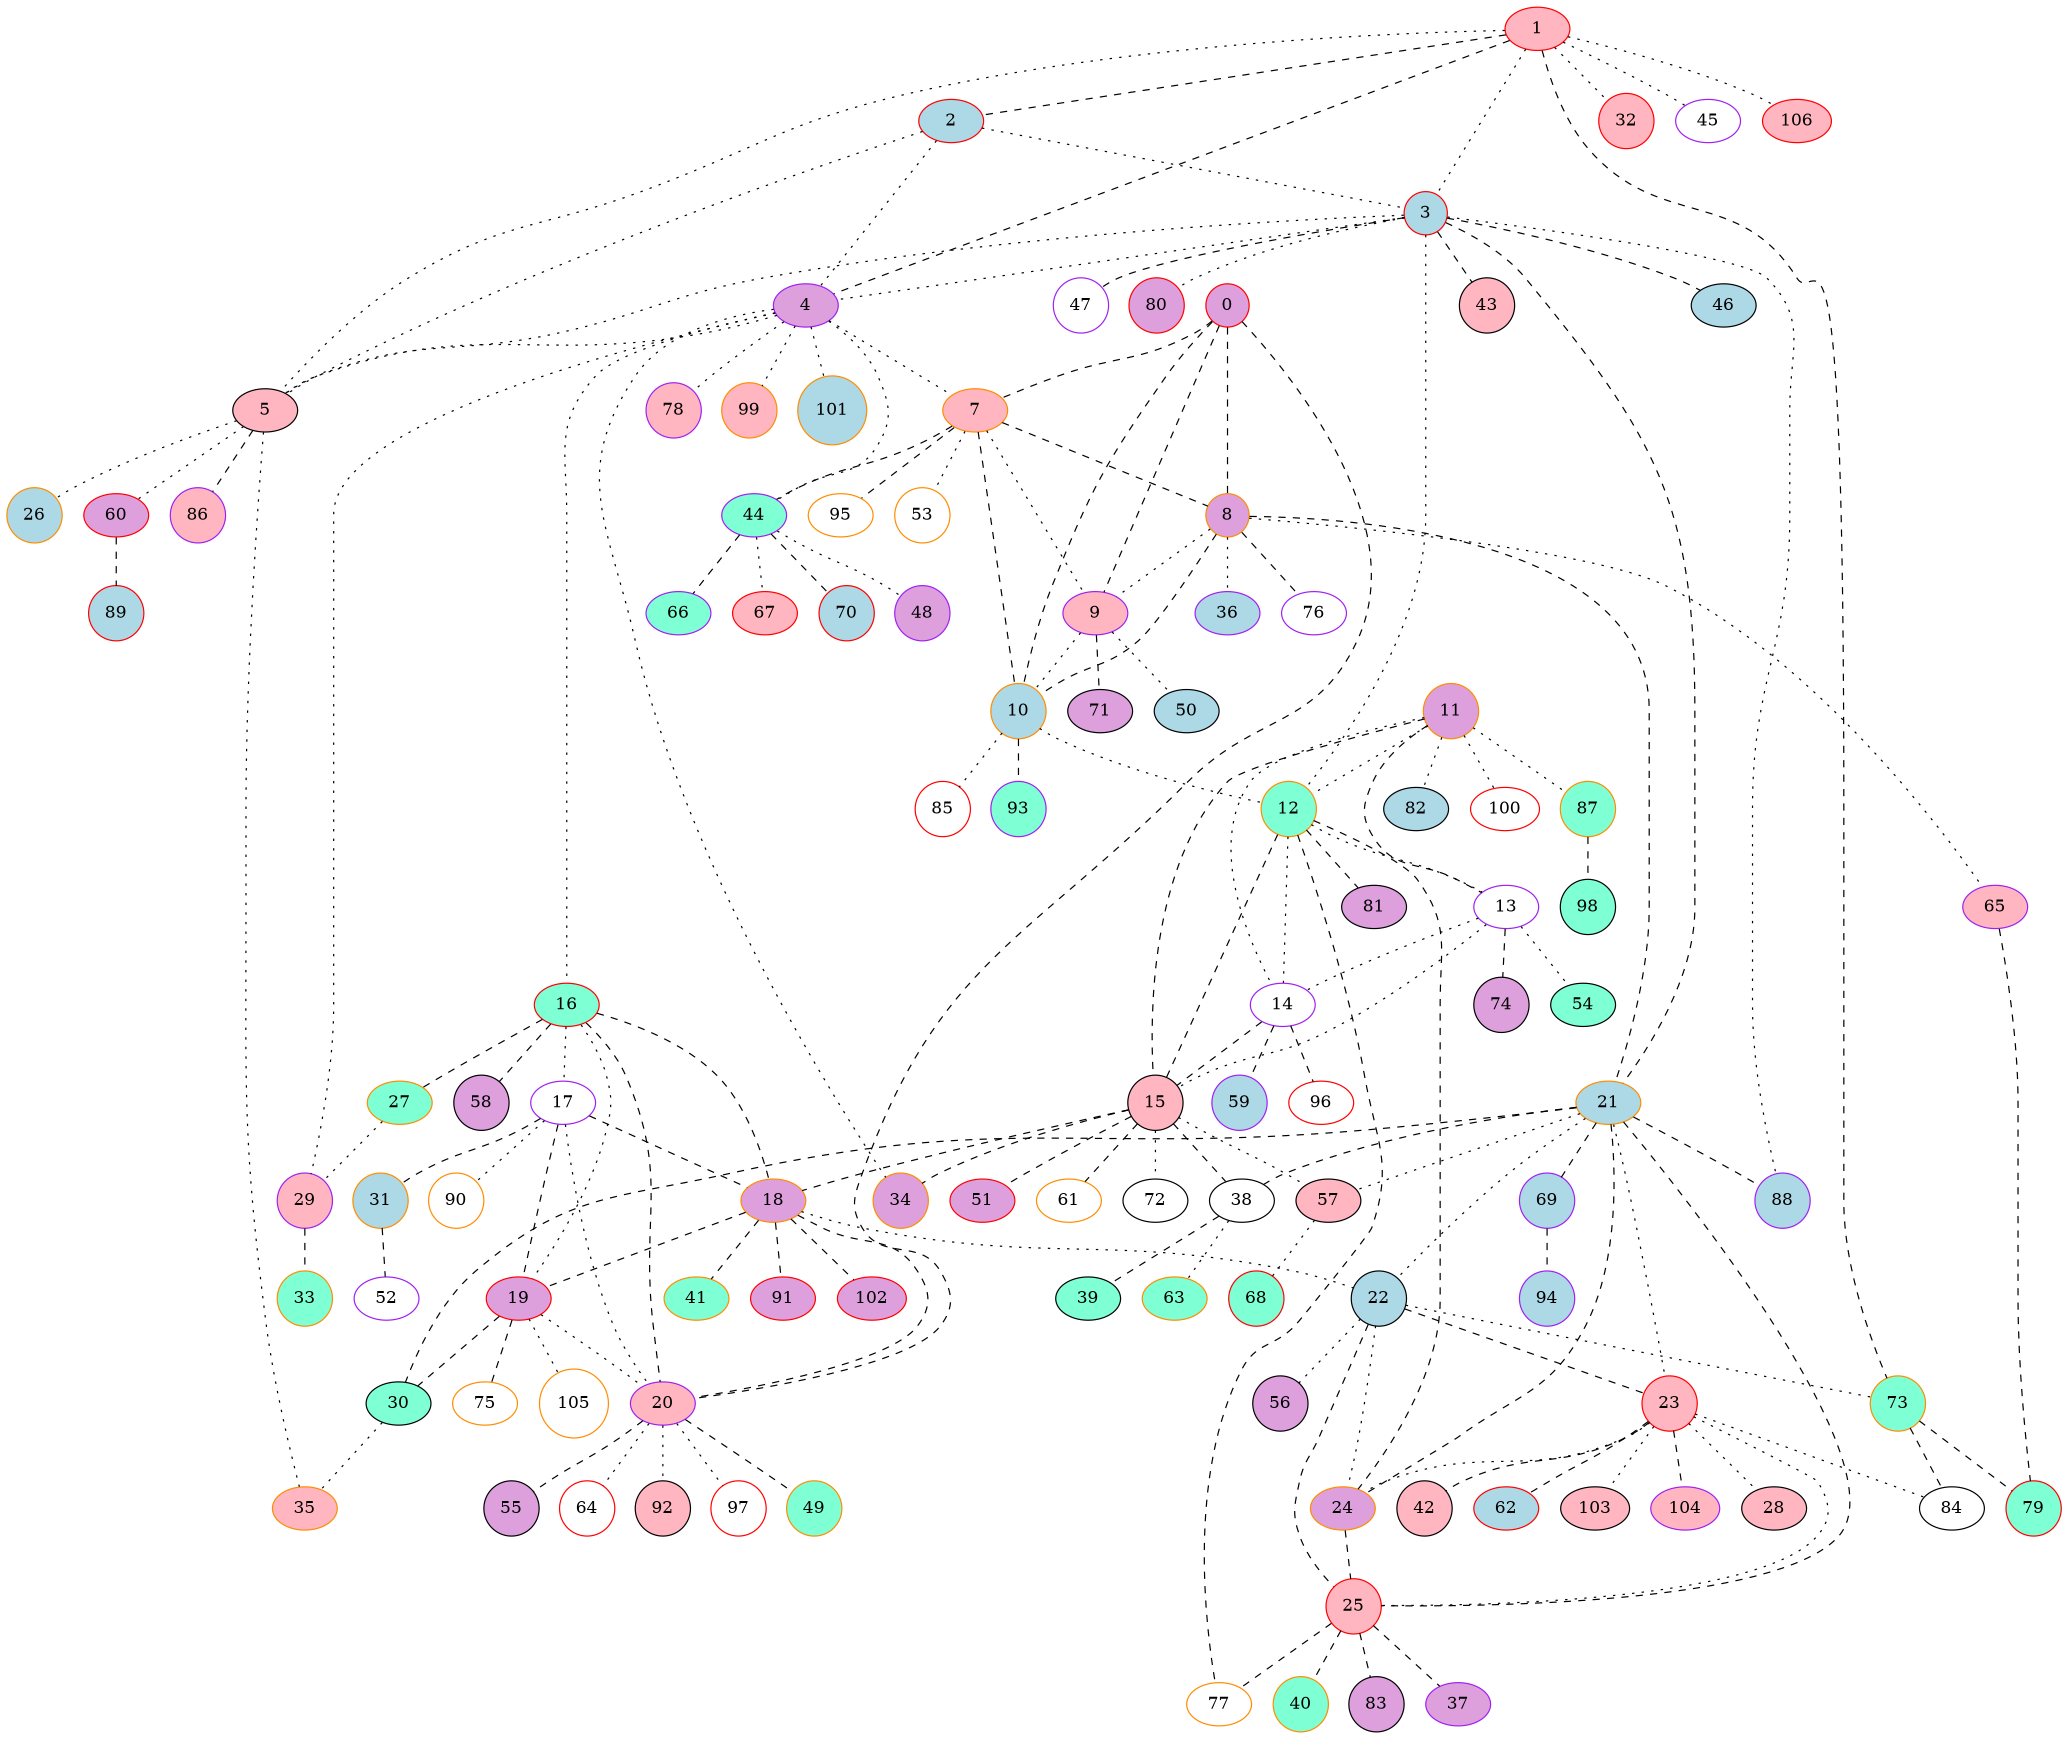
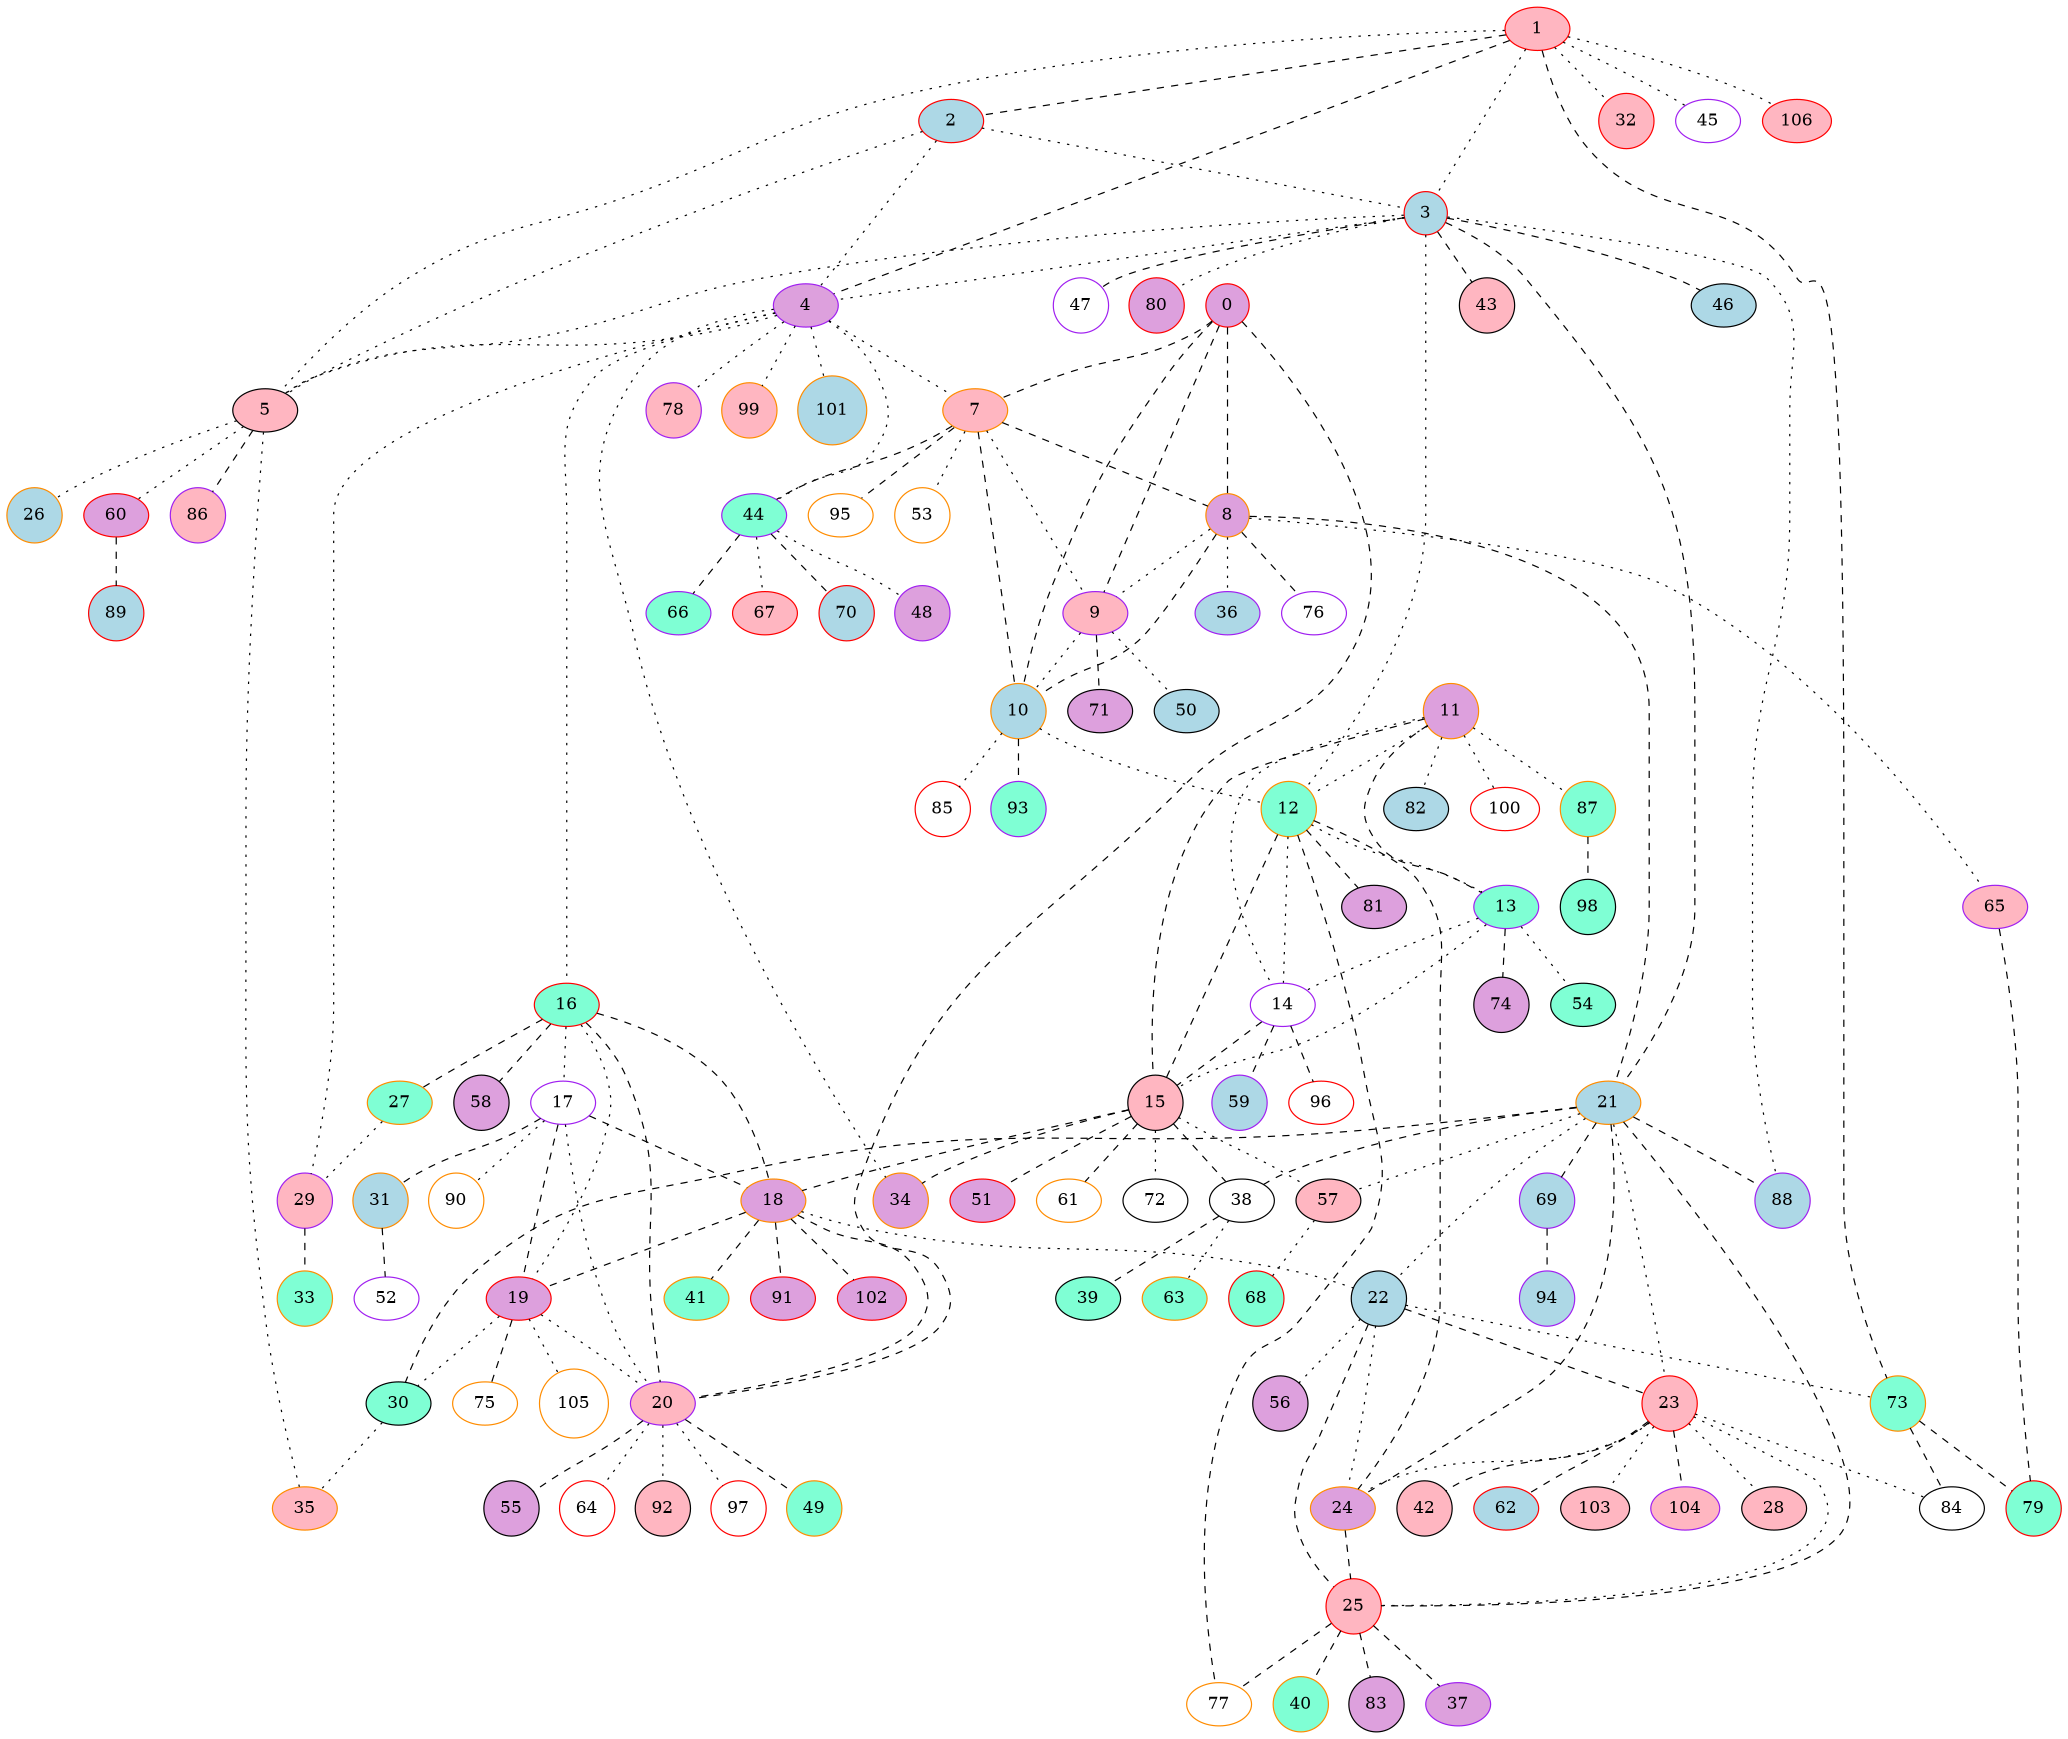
node "13": fillcolor white -> aquamarine
edge "19" -- "30": style dashed -> dotted
